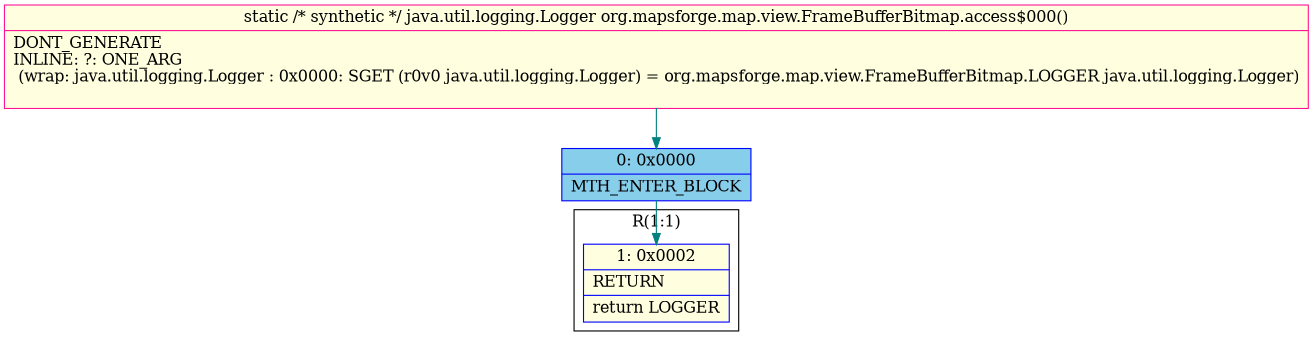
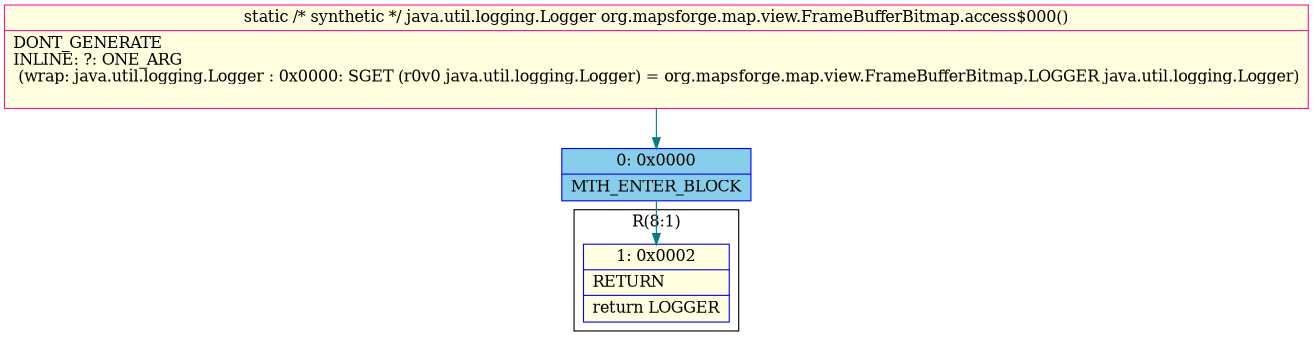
cluster "R(1:1)": label "R(1:1)" -> "R(8:1)"
